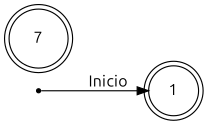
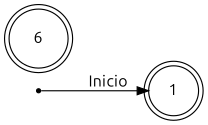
node "7": label "7" -> "6"
